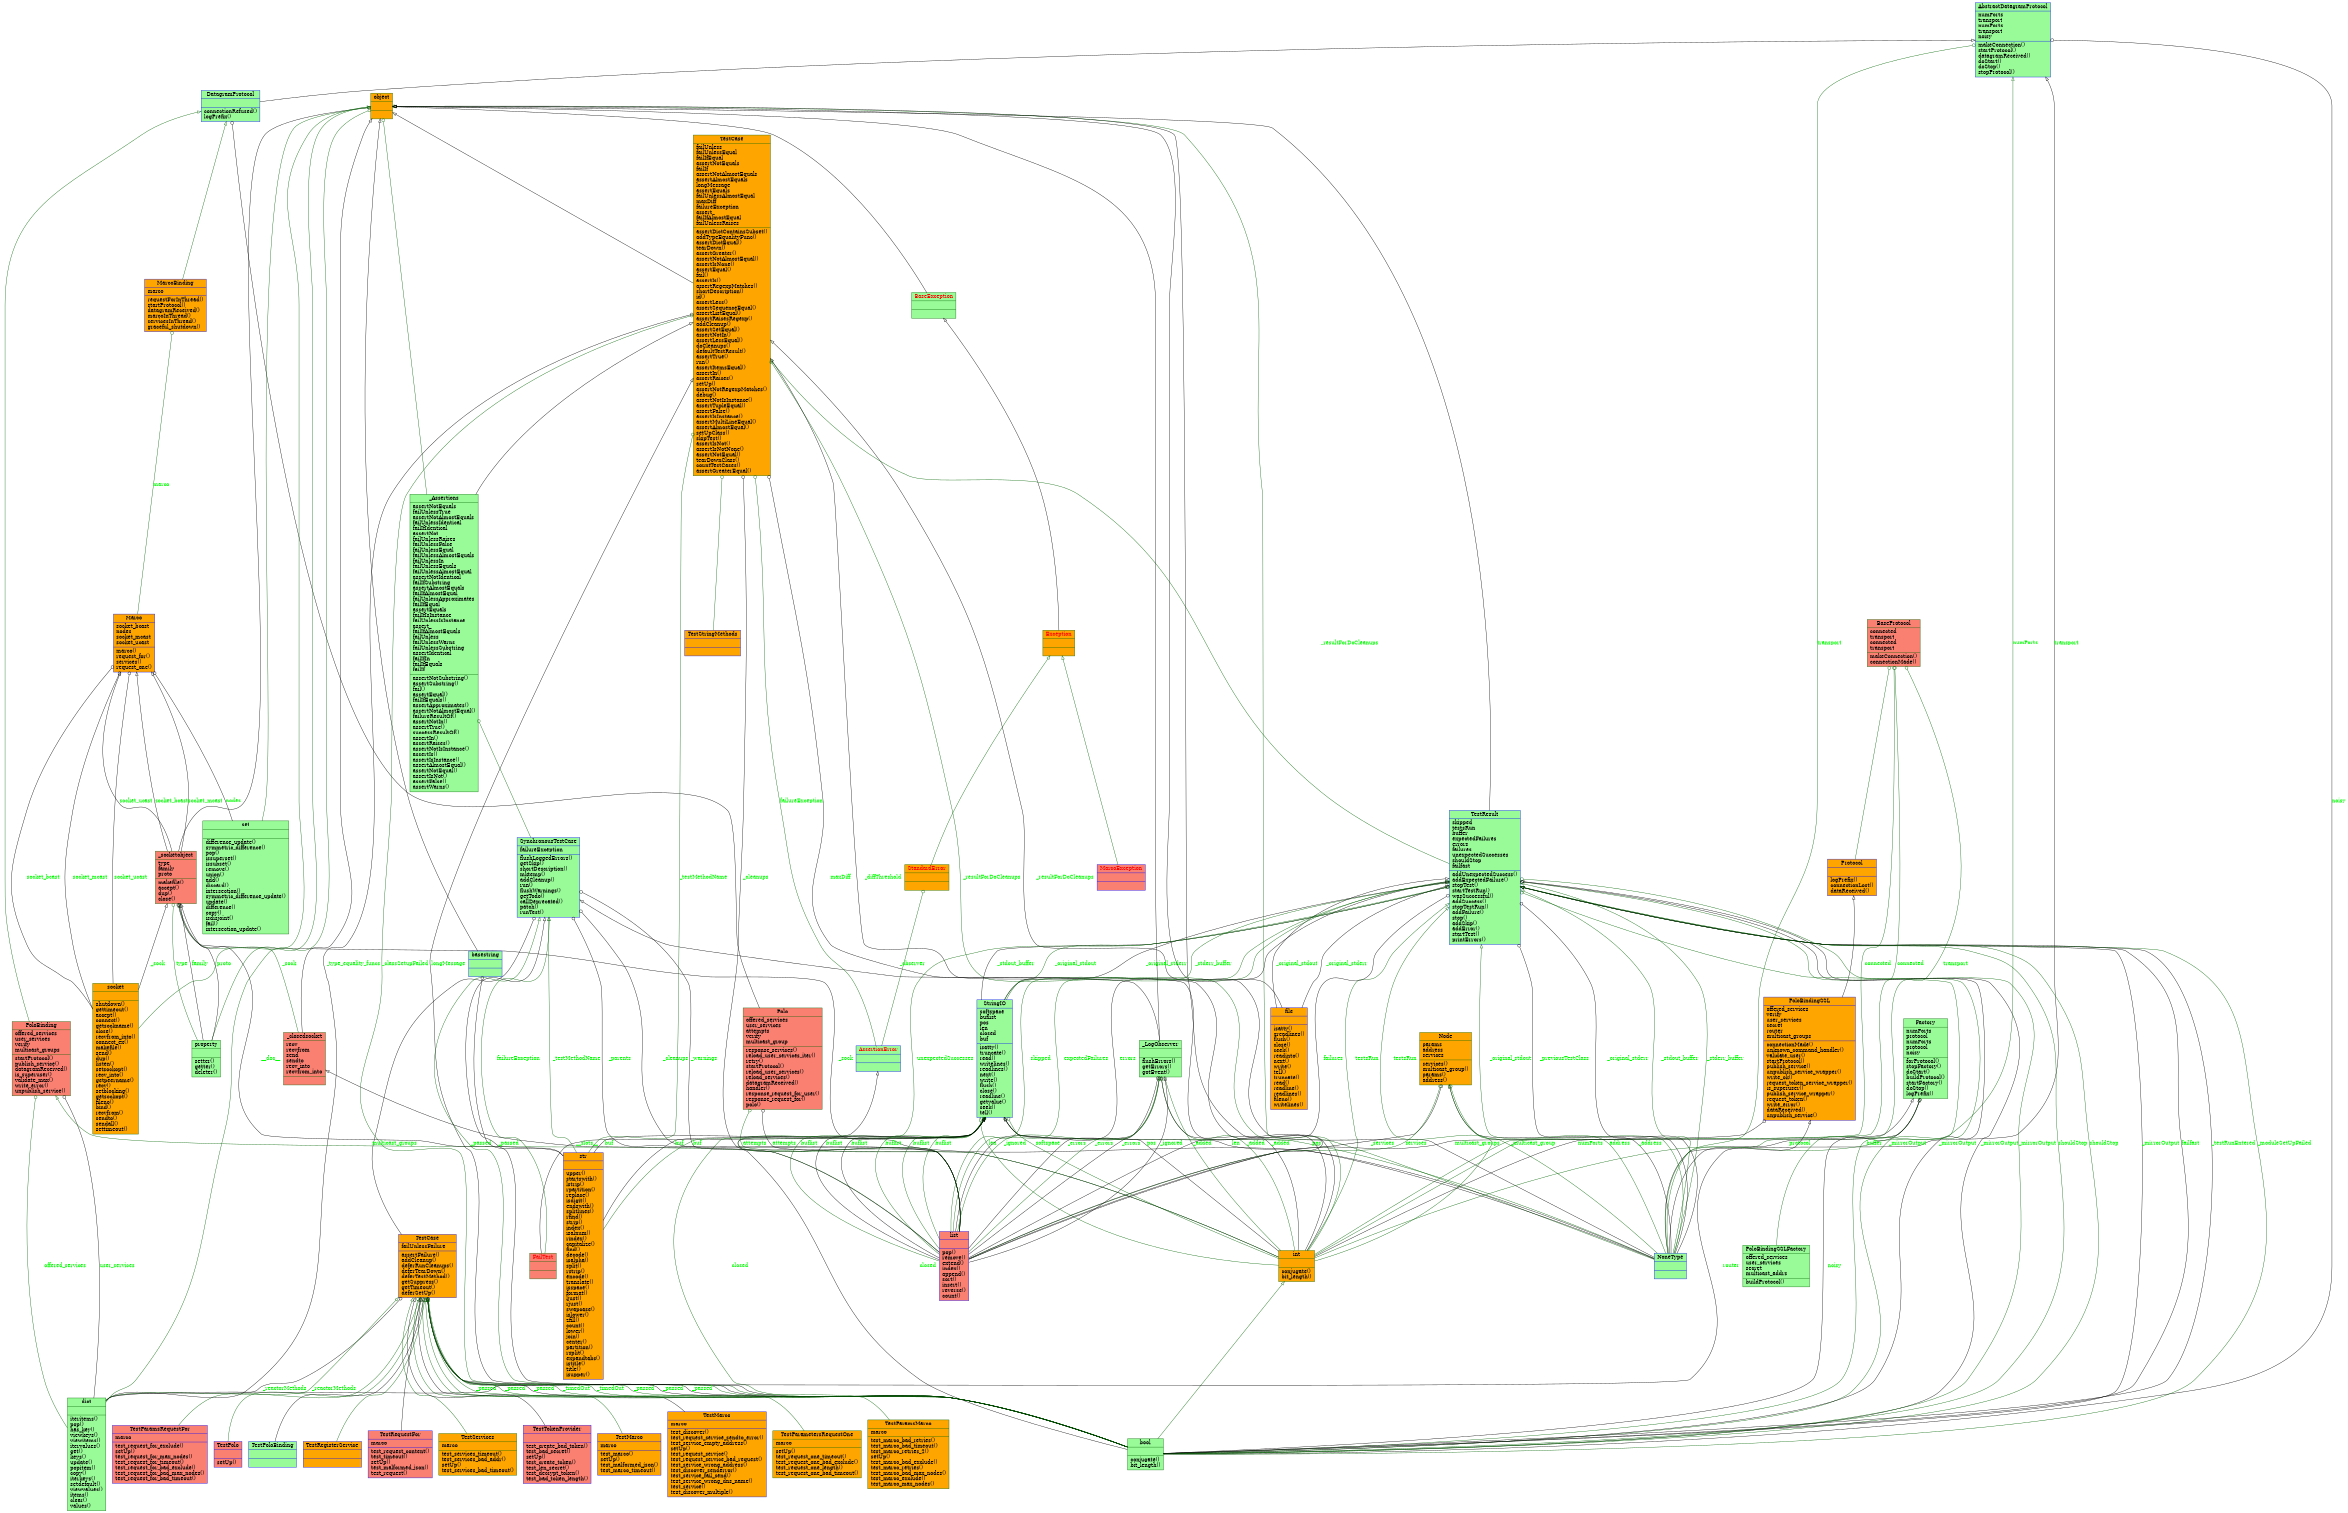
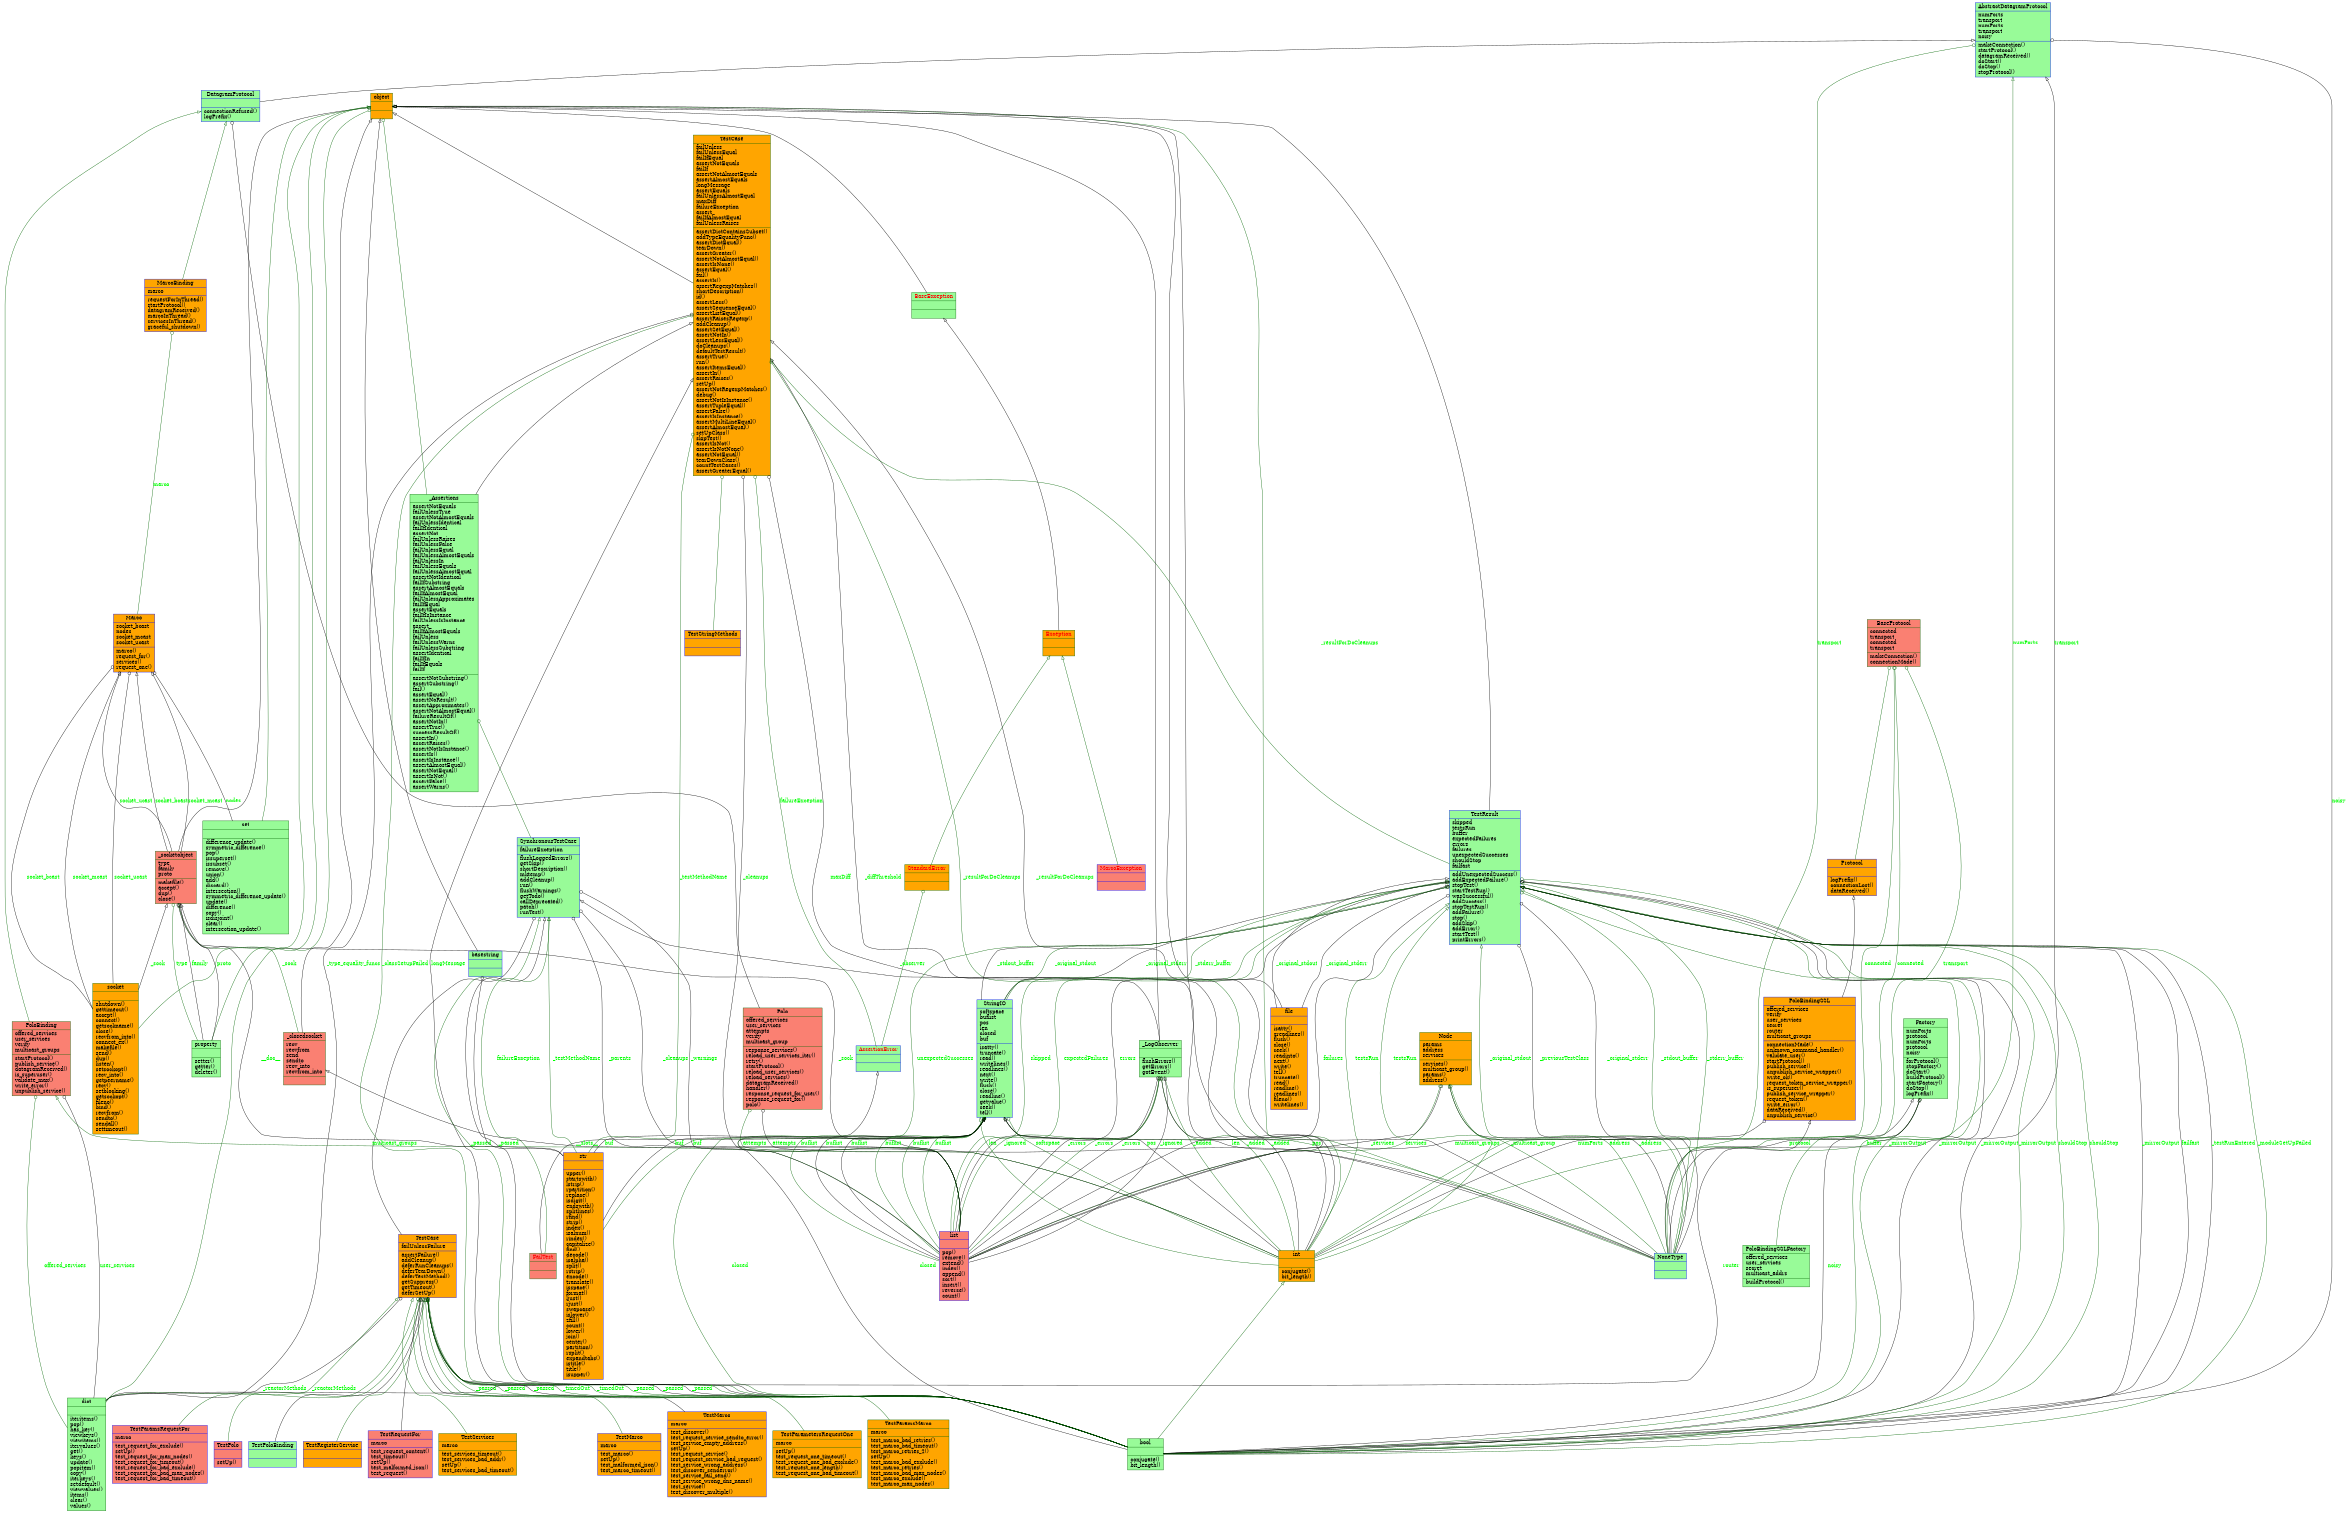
node "_Assertions": text "failIfEquals()" -> "assertNoResult()"
node "set": text "fail()" -> "clear()"
node "TestTokenProvider": removed
